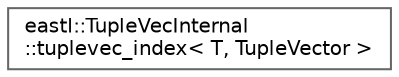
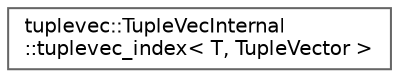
node "eastl::TupleVecInternal ::tuplevec_index< T, TupleVector >": label "eastl::TupleVecInternal ::tuplevec_index< T, TupleVector >" -> "tuplevec::TupleVecInternal ::tuplevec_index< T, TupleVector >"
